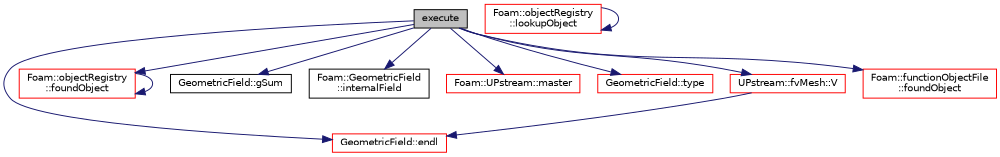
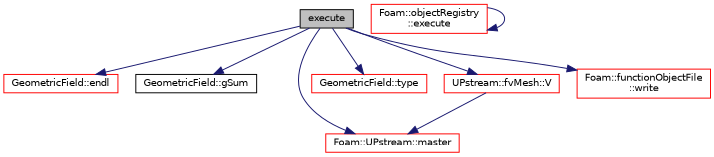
node "Foam::objectRegistry ::lookupObject": label "Foam::objectRegistry ::lookupObject" -> "Foam::objectRegistry ::execute"
node "Foam::objectRegistry ::foundObject": removed
node "Foam::GeometricField ::internalField": removed
node "Foam::functionObjectFile ::foundObject": label "Foam::functionObjectFile ::foundObject" -> "Foam::functionObjectFile ::write"
edge "UPstream::fvMesh::V" -> "GeometricField::endl": now "UPstream::fvMesh::V" -> "Foam::UPstream::master"
